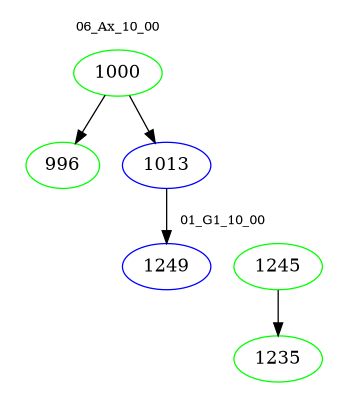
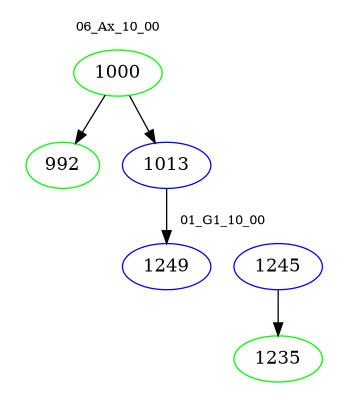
node "996": label "996" -> "992"
node "1245": color green -> blue
